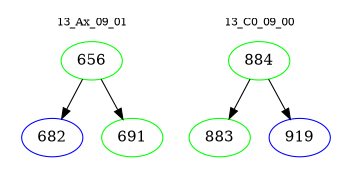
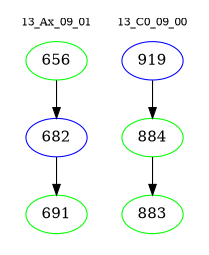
edge "656" -> "691": now "682" -> "691"
edge "884" -> "919": reversed
